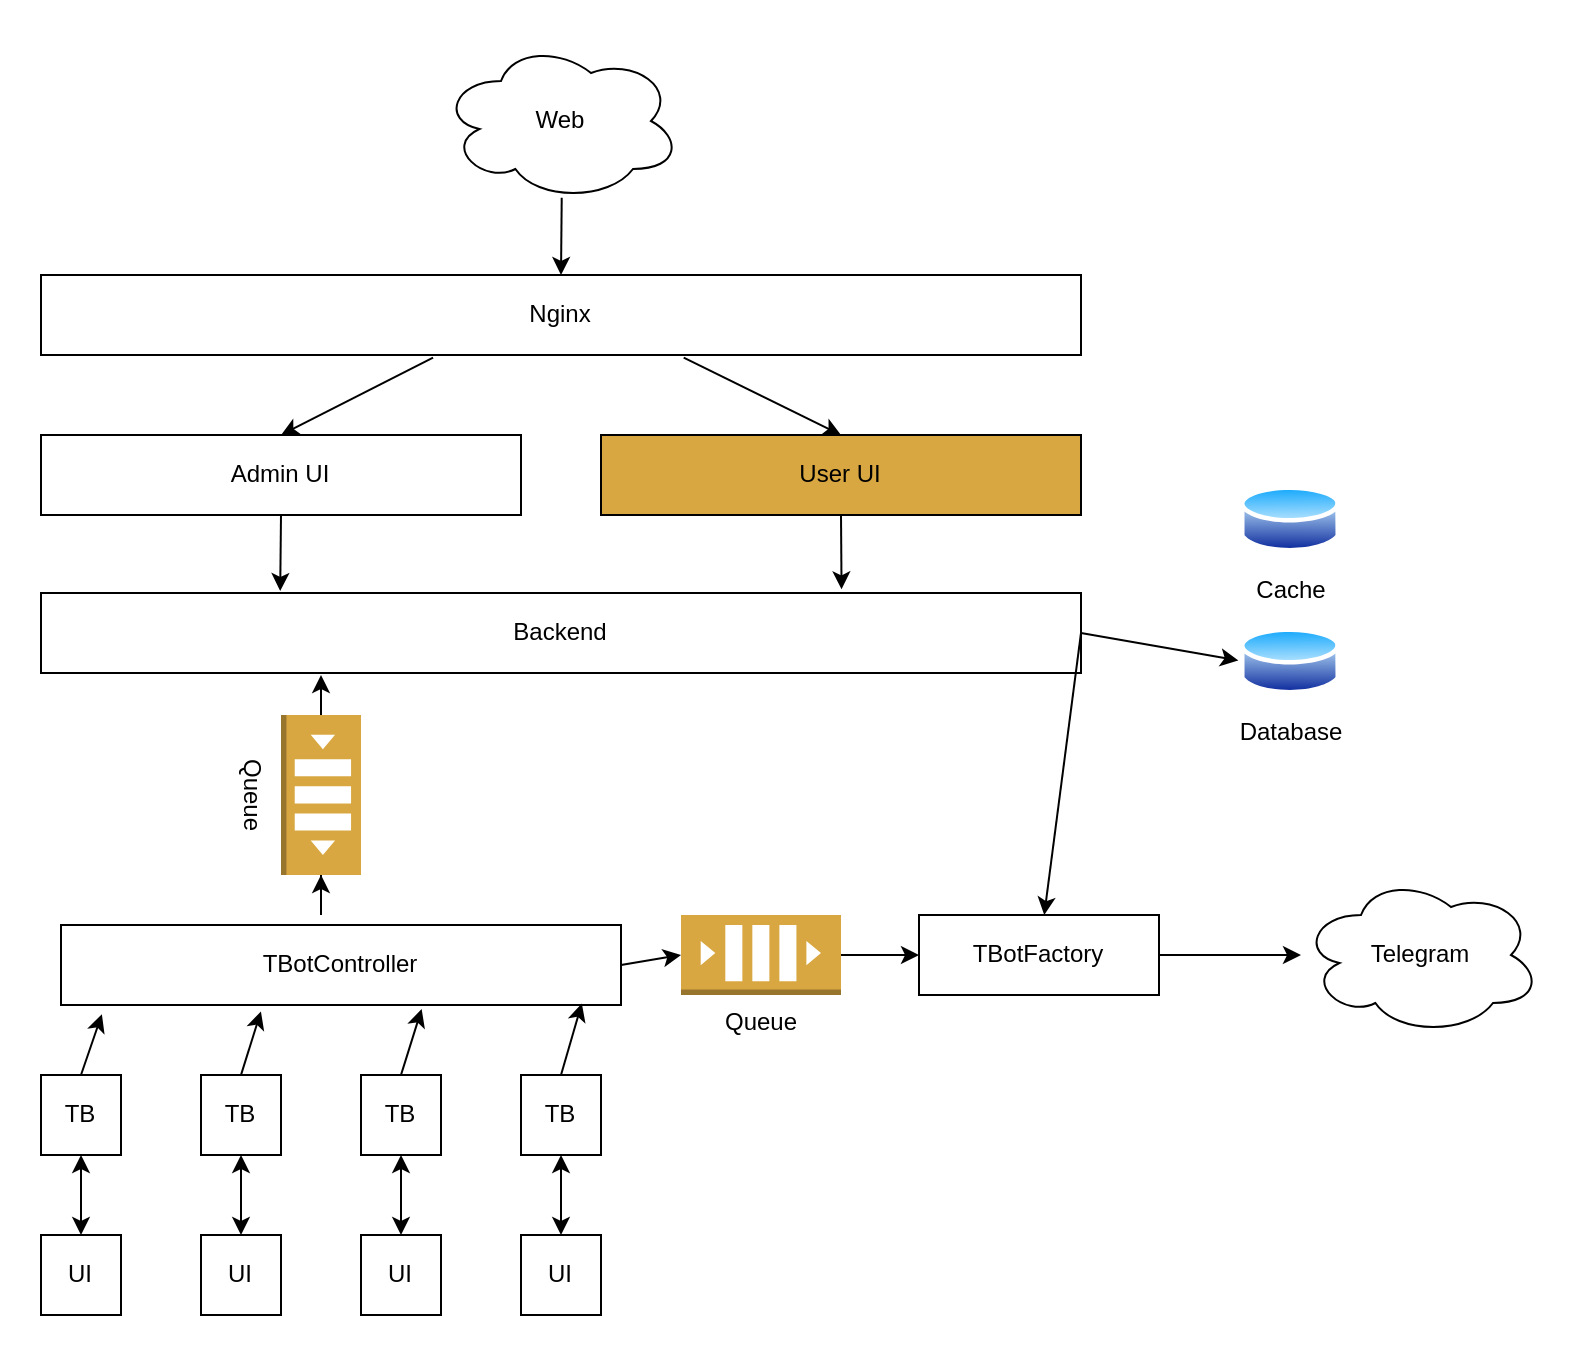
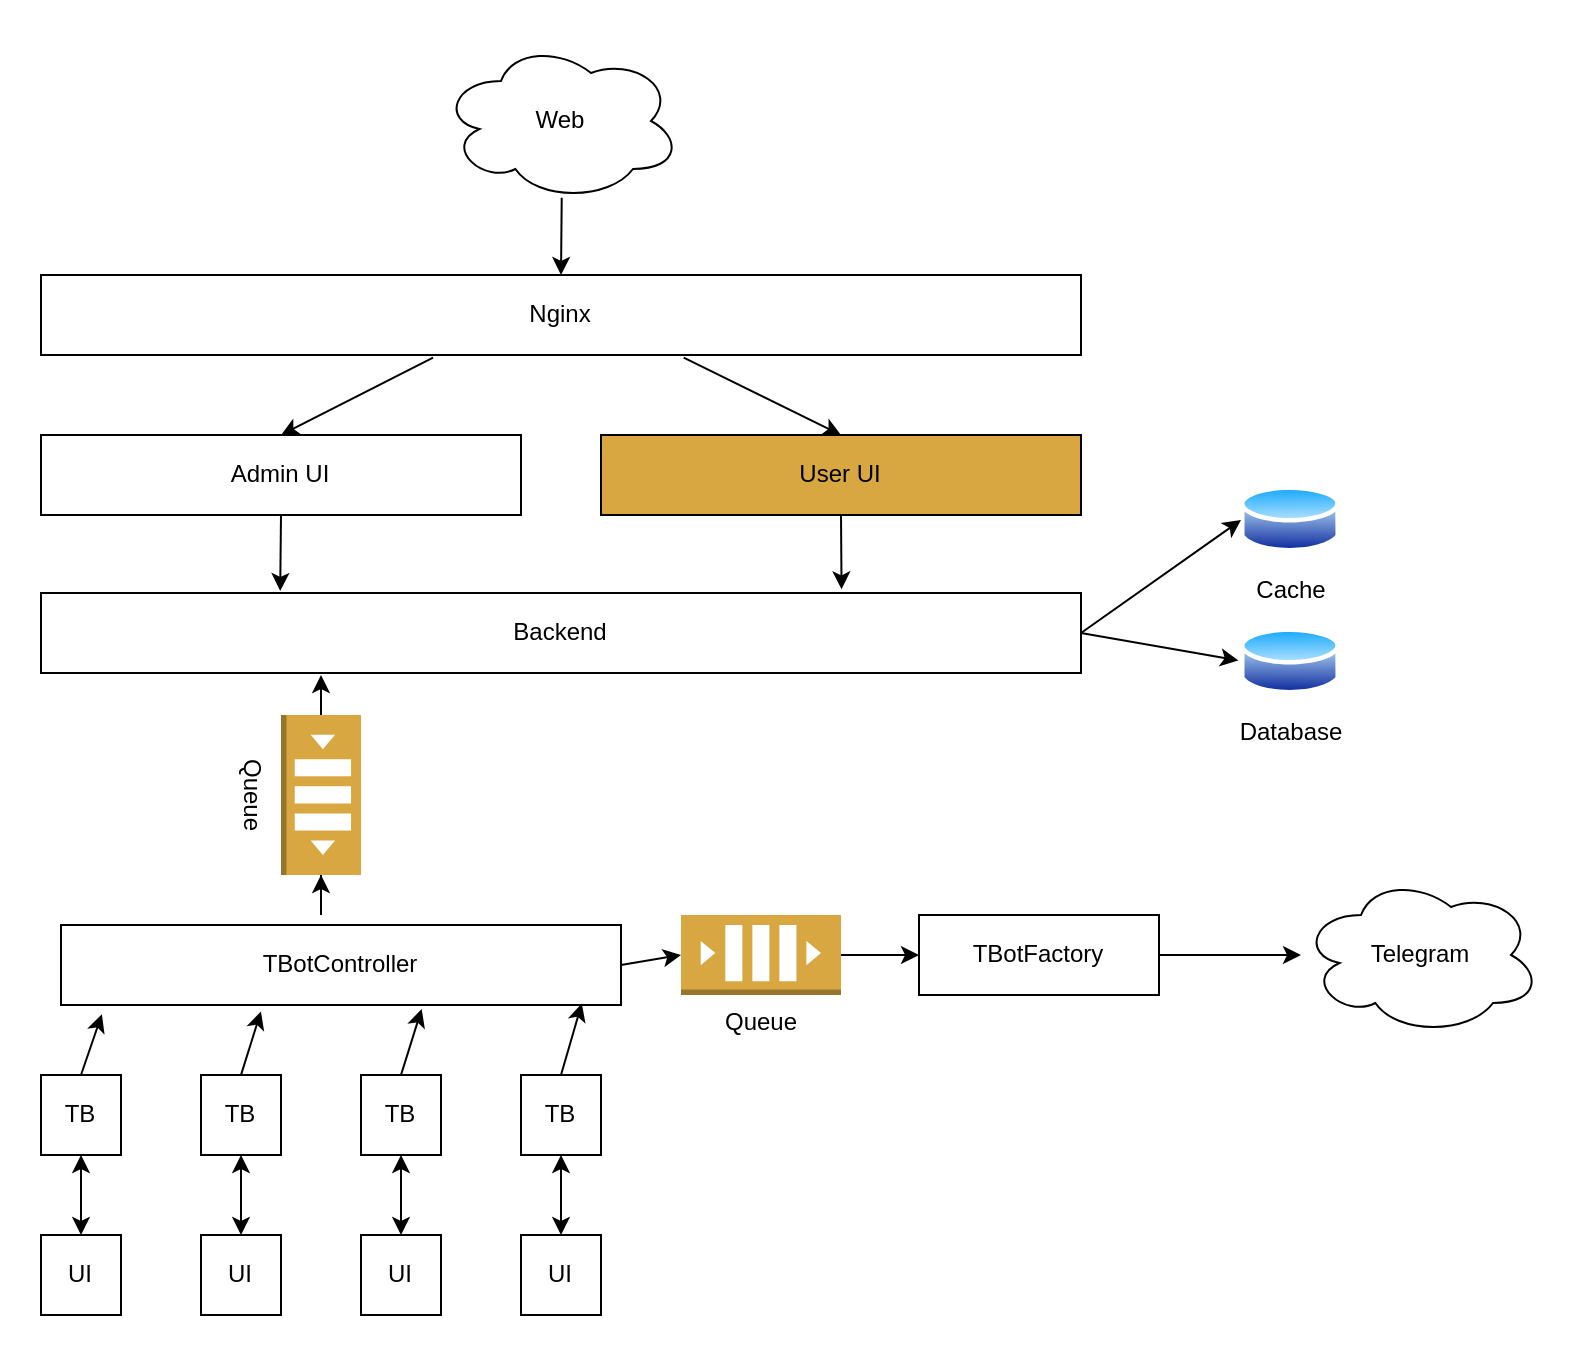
edge "Backend" -> "TBotFactory": now "Backend" -> "Cache"
